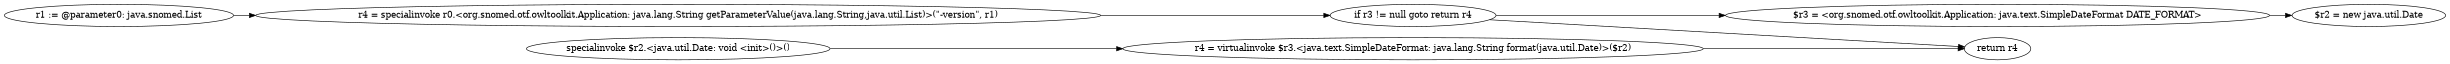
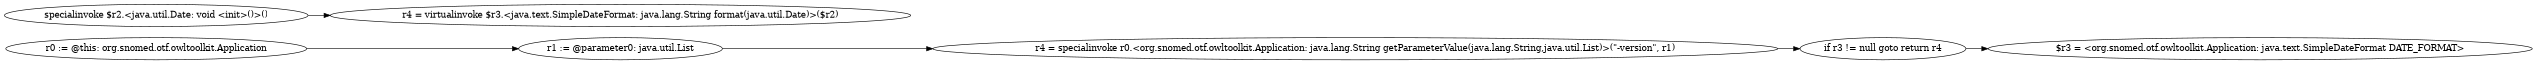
node "r1 := @parameter0: java.snomed.List": label "r1 := @parameter0: java.snomed.List" -> "r1 := @parameter0: java.util.List"
node "$r2 = new java.util.Date": removed
node "r0 := @this: org.snomed.otf.owltoolkit.Application": added
node "return r4": removed
